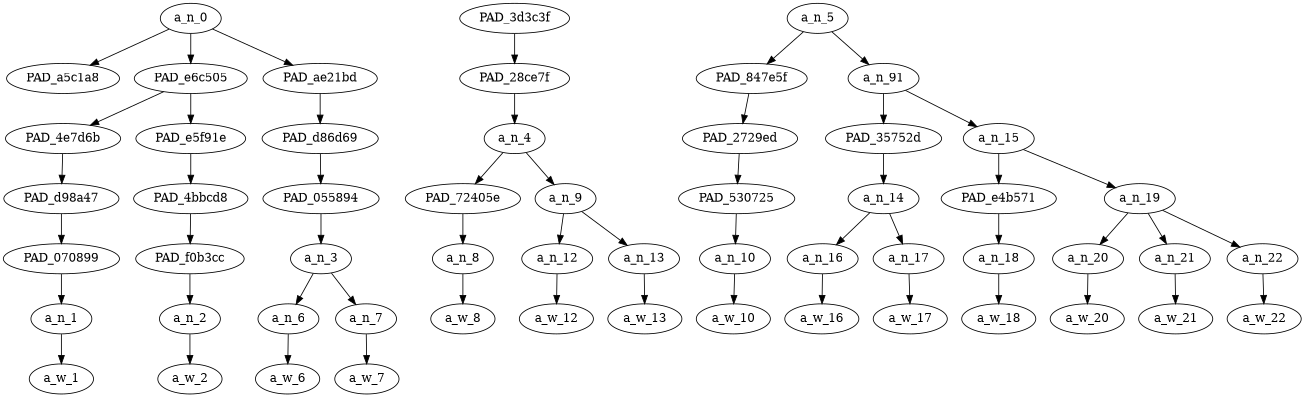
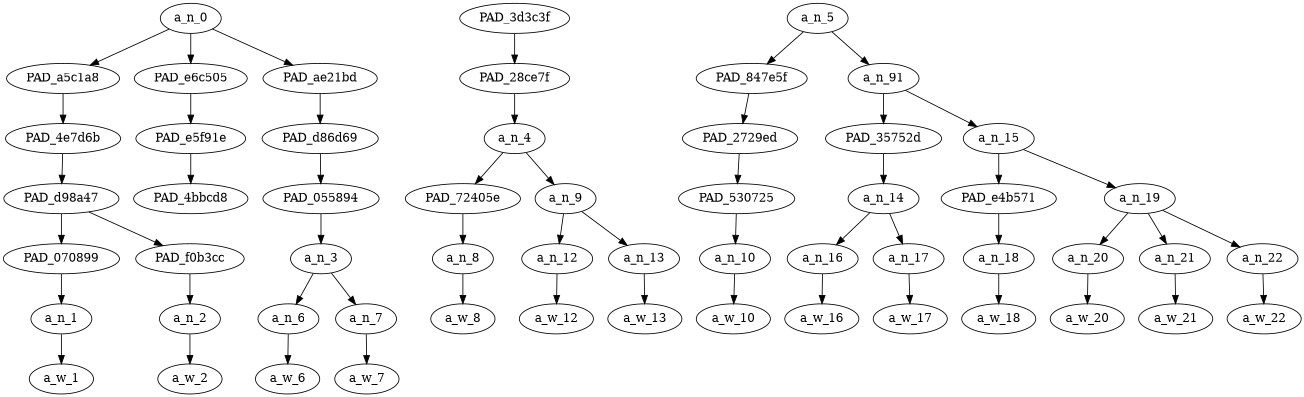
edge "PAD_e6c505" -> "PAD_4e7d6b": now "PAD_a5c1a8" -> "PAD_4e7d6b"
edge "PAD_4bbcd8" -> "PAD_f0b3cc": now "PAD_d98a47" -> "PAD_f0b3cc"
